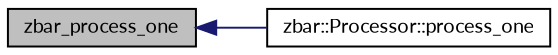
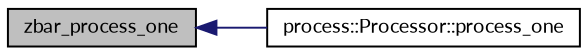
node "zbar::Processor::process_one": label "zbar::Processor::process_one" -> "process::Processor::process_one"
